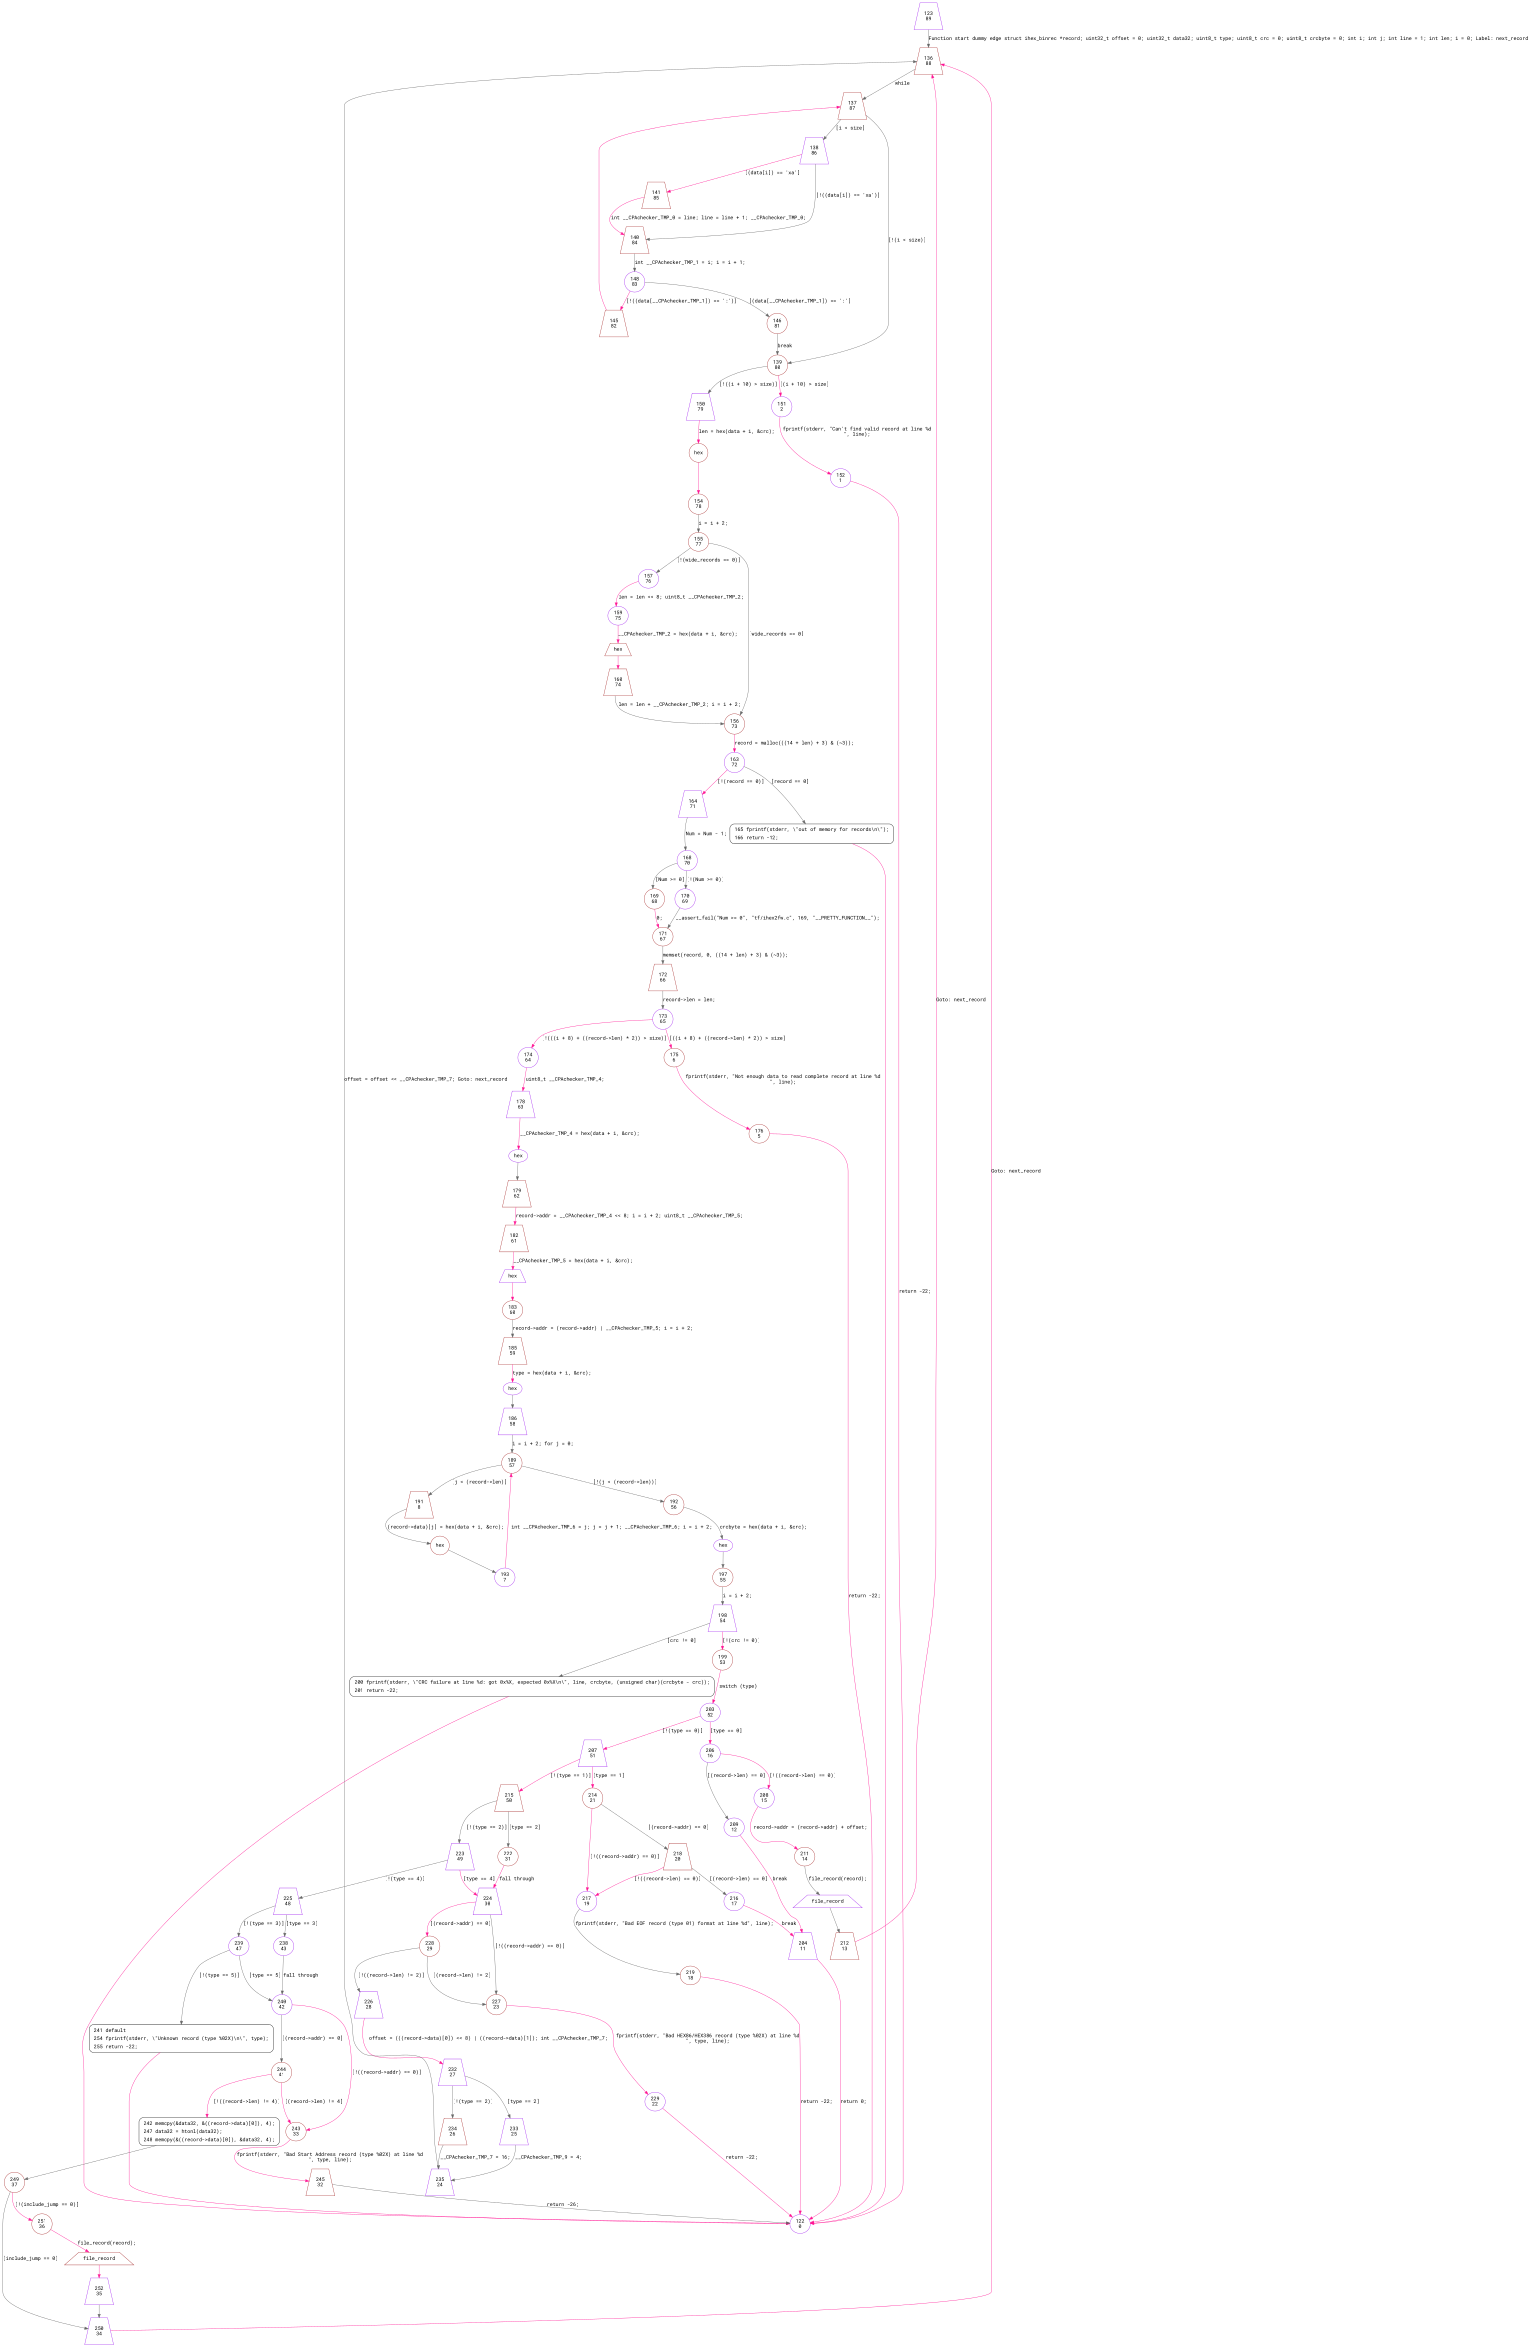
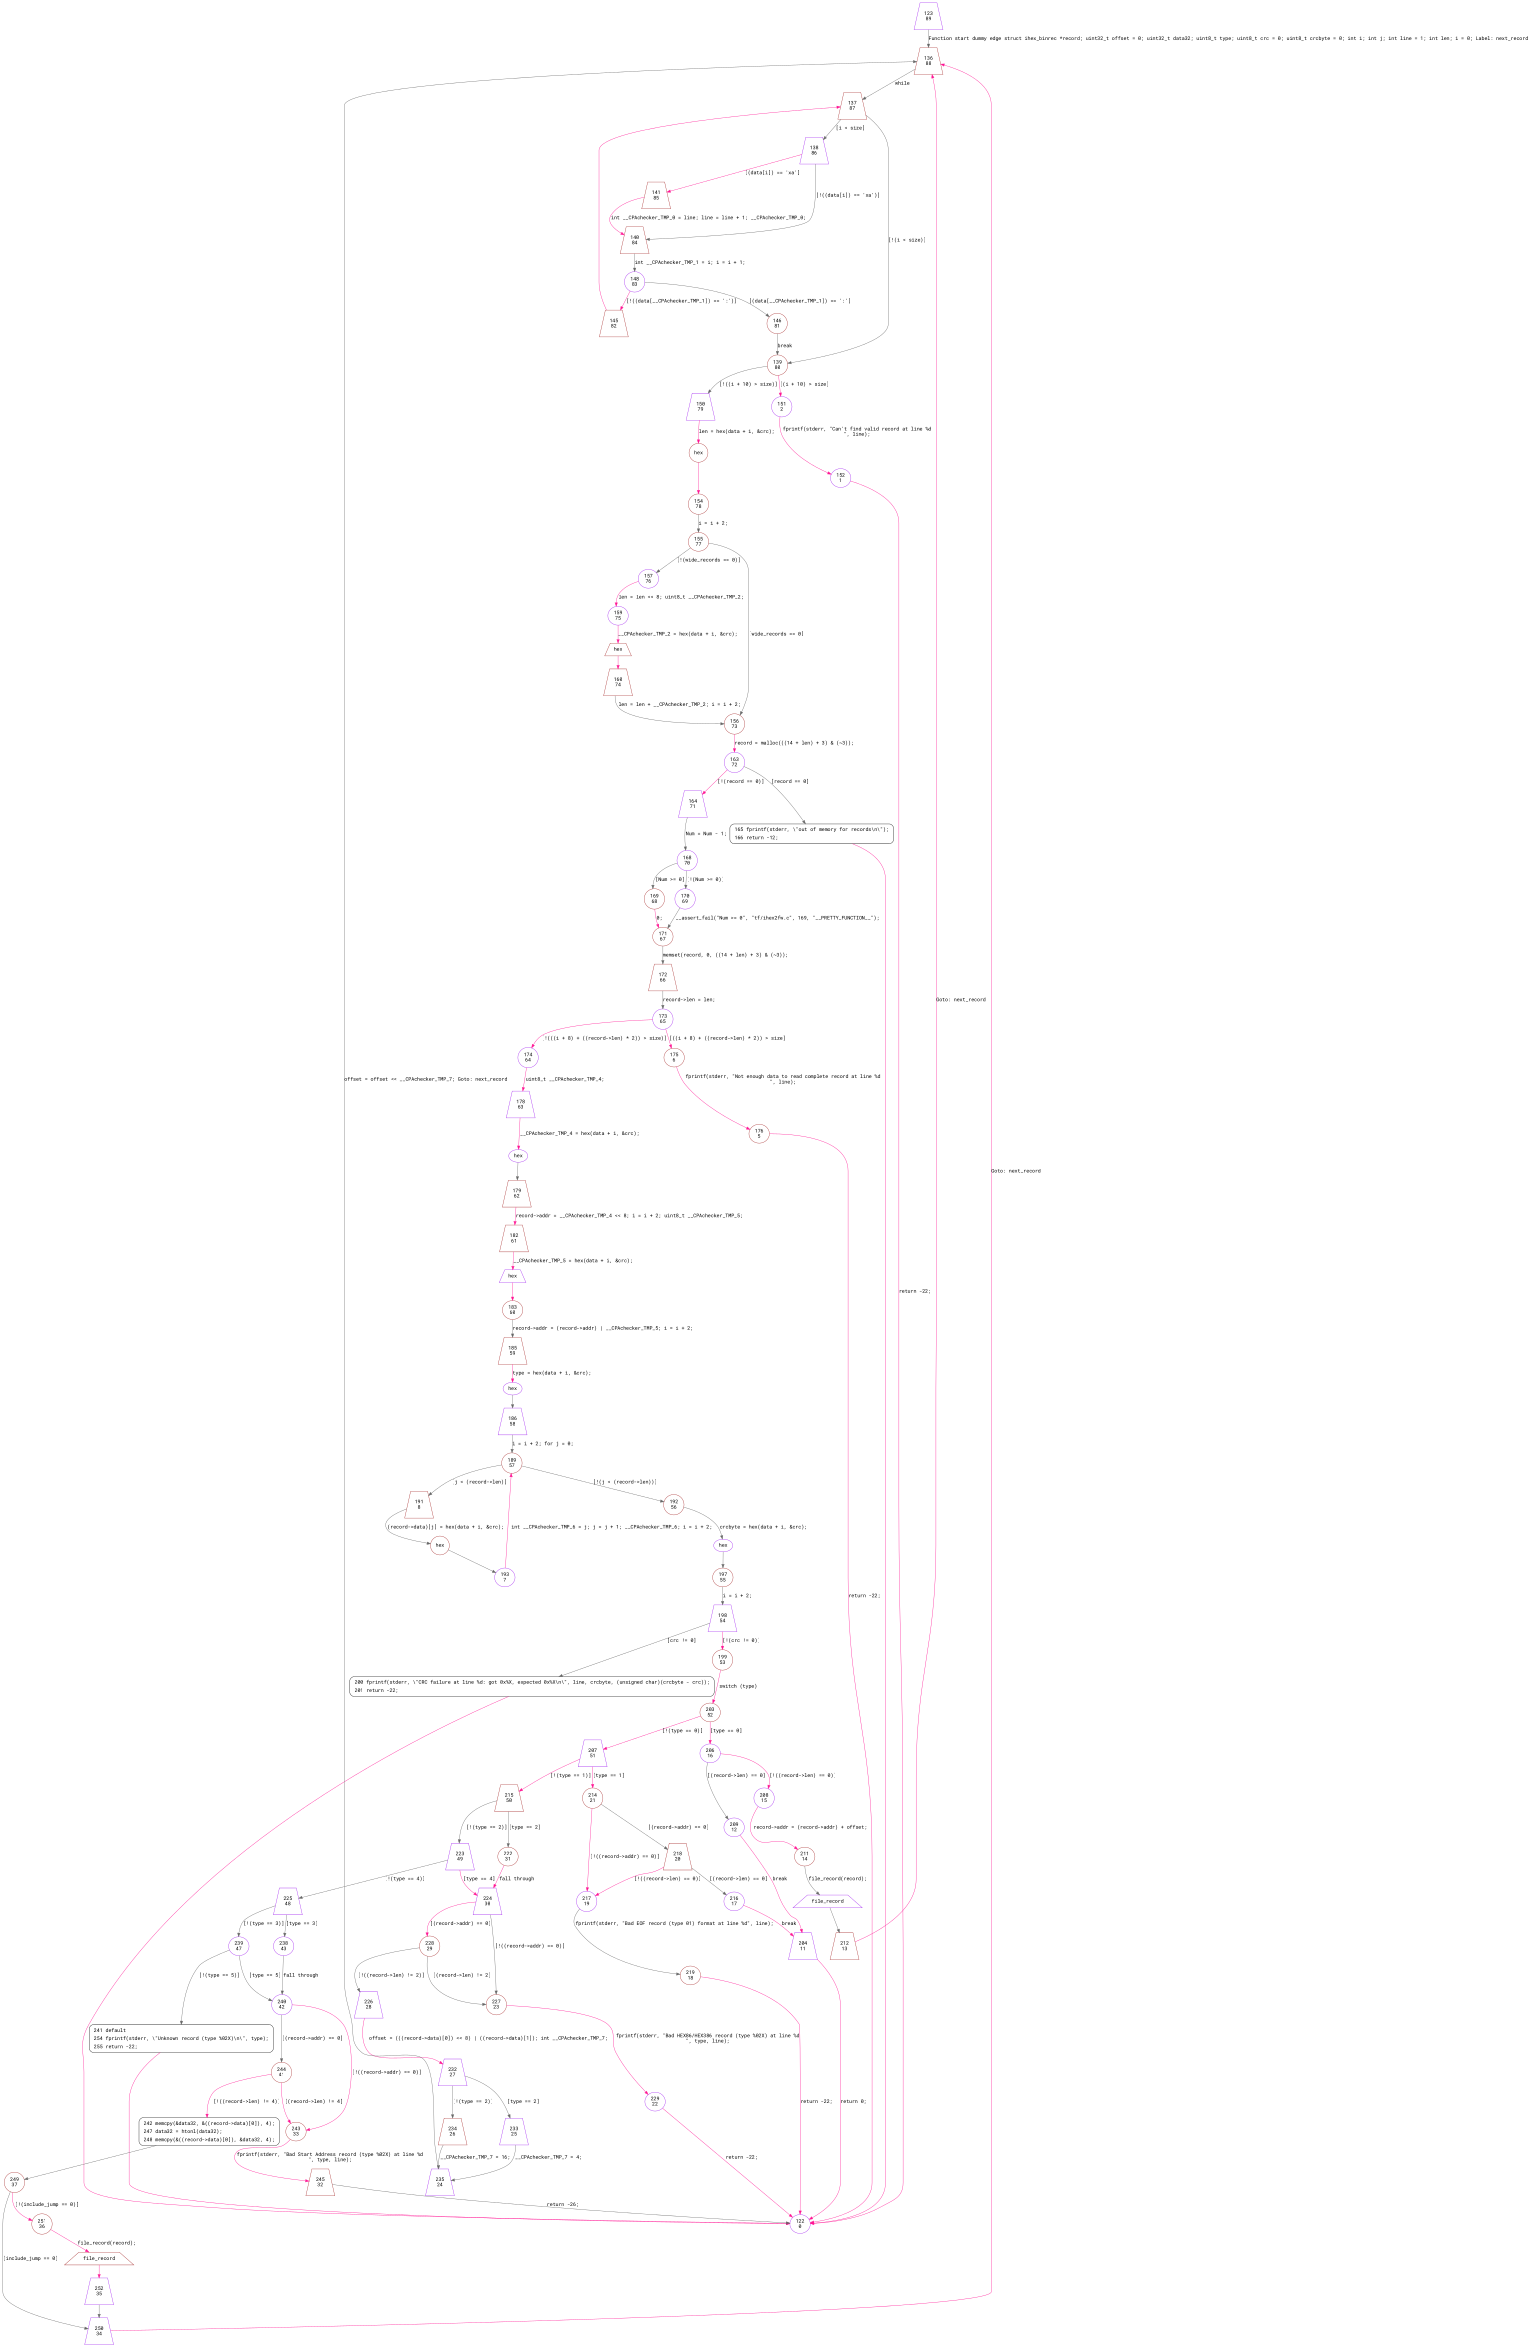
node "203 52": color purple -> brown
edge "233 25" -> "235 24": label "__CPAchecker_TMP_9 = 4;" -> "__CPAchecker_TMP_7 = 4;"
